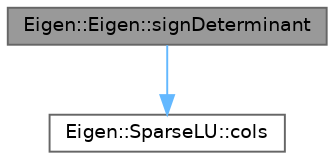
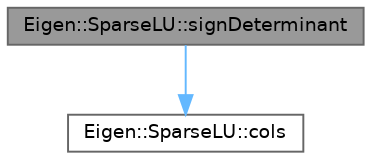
node "Eigen::Eigen::signDeterminant": label "Eigen::Eigen::signDeterminant" -> "Eigen::SparseLU::signDeterminant"
